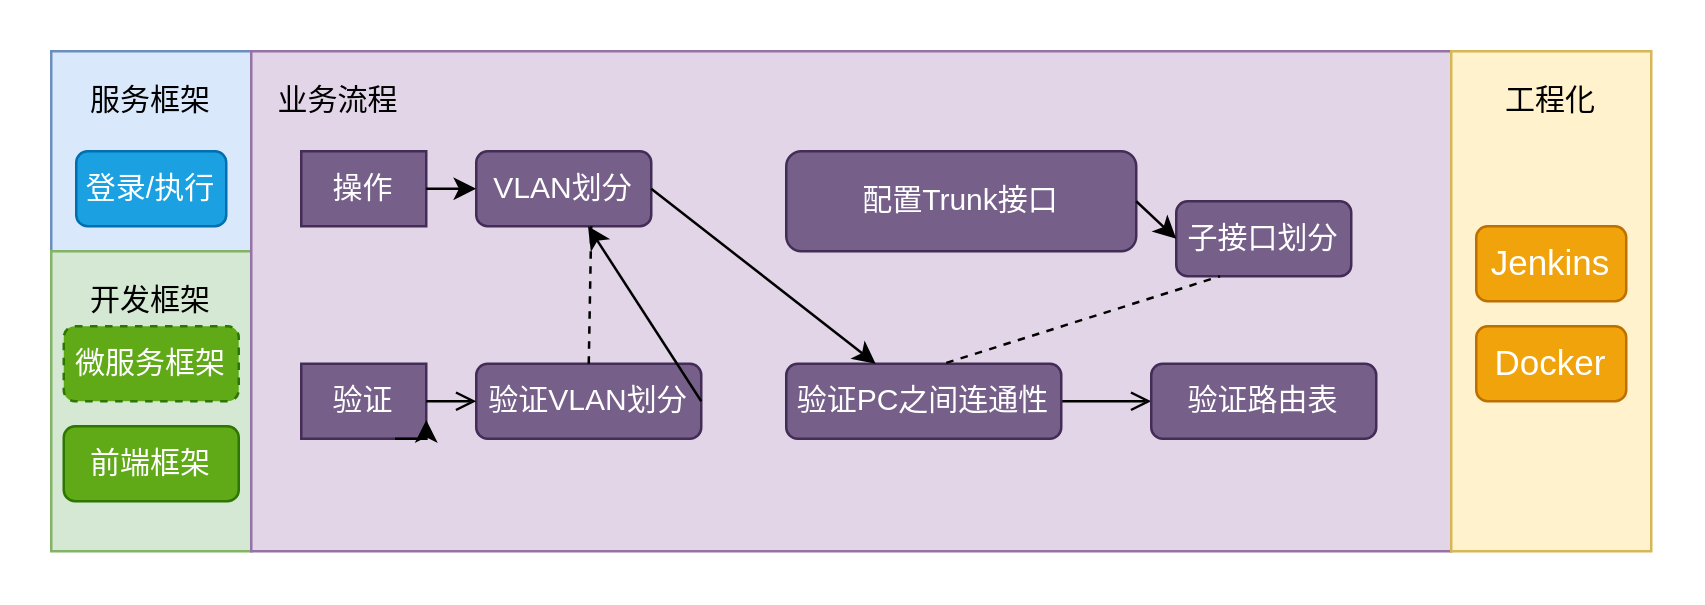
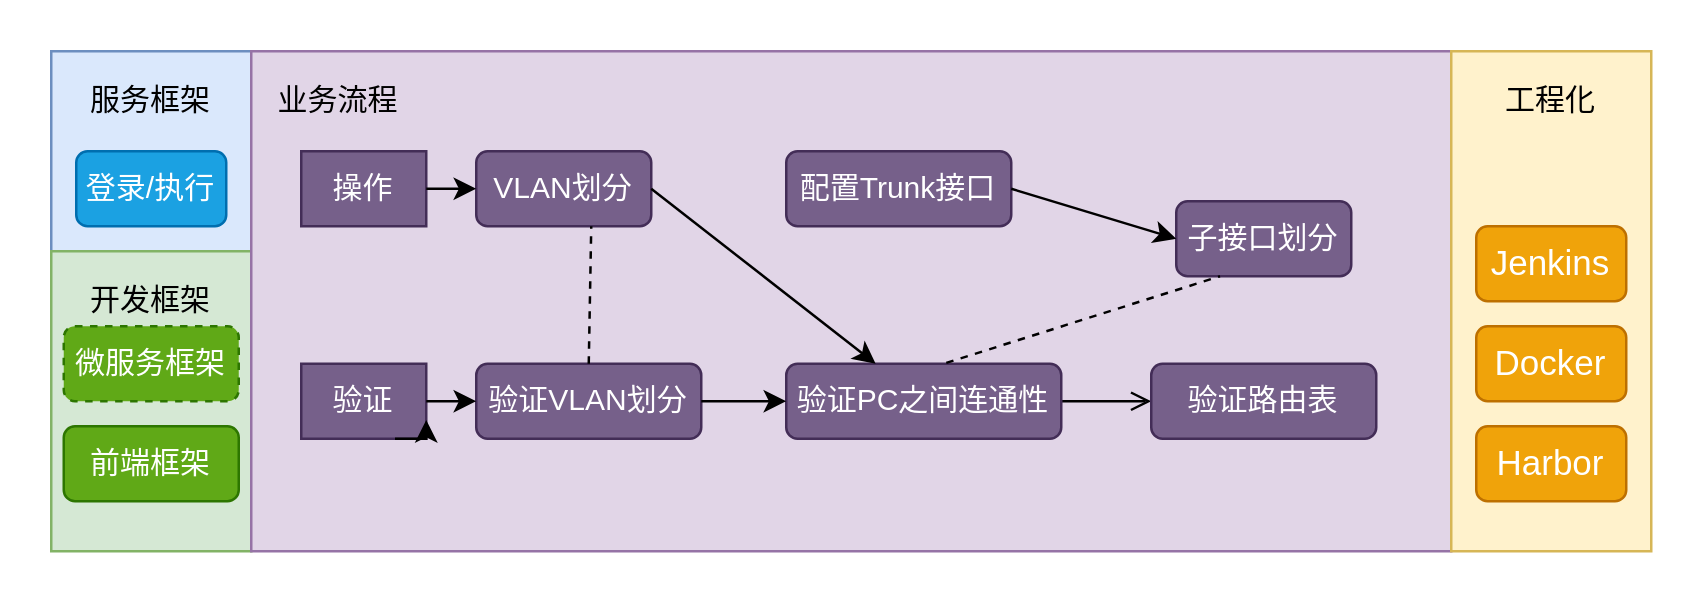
node "配置Trunk接口": size 350x100 -> 225x75
edge "验证VLAN划分" -> "VLAN划分": now "验证VLAN划分" -> "验证PC之间连通性"
edge "验证" -> "验证VLAN划分": arrowhead open -> classic
node "Harbor": added
